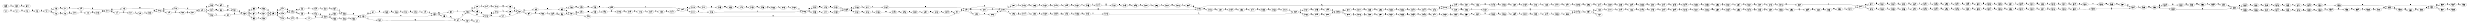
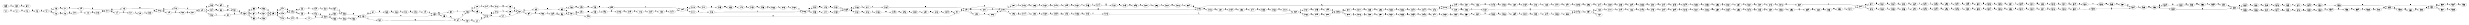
edge "S66" -> "S73": now "S71" -> "S73"
